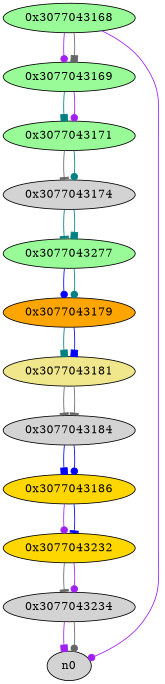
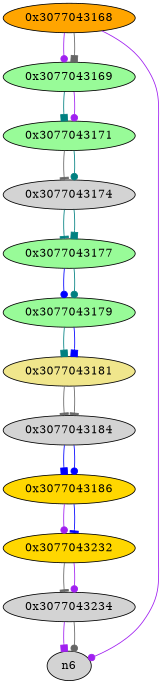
node "0x3077043168": fillcolor palegreen -> orange
node "0x3077043277": label "0x3077043277" -> "0x3077043177"
node "0x3077043179": fillcolor orange -> palegreen
node "n0": label "n0" -> "n6"
